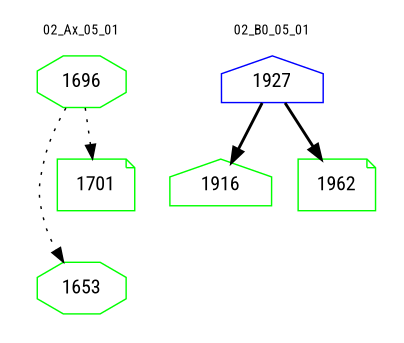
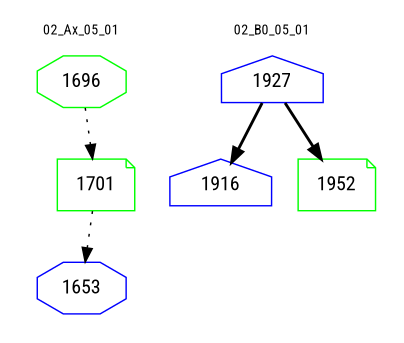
edge "1696" -> "1653": now "1701" -> "1653"
node "1916": color green -> blue
node "1962": label "1962" -> "1952"
node "1653": color green -> blue
